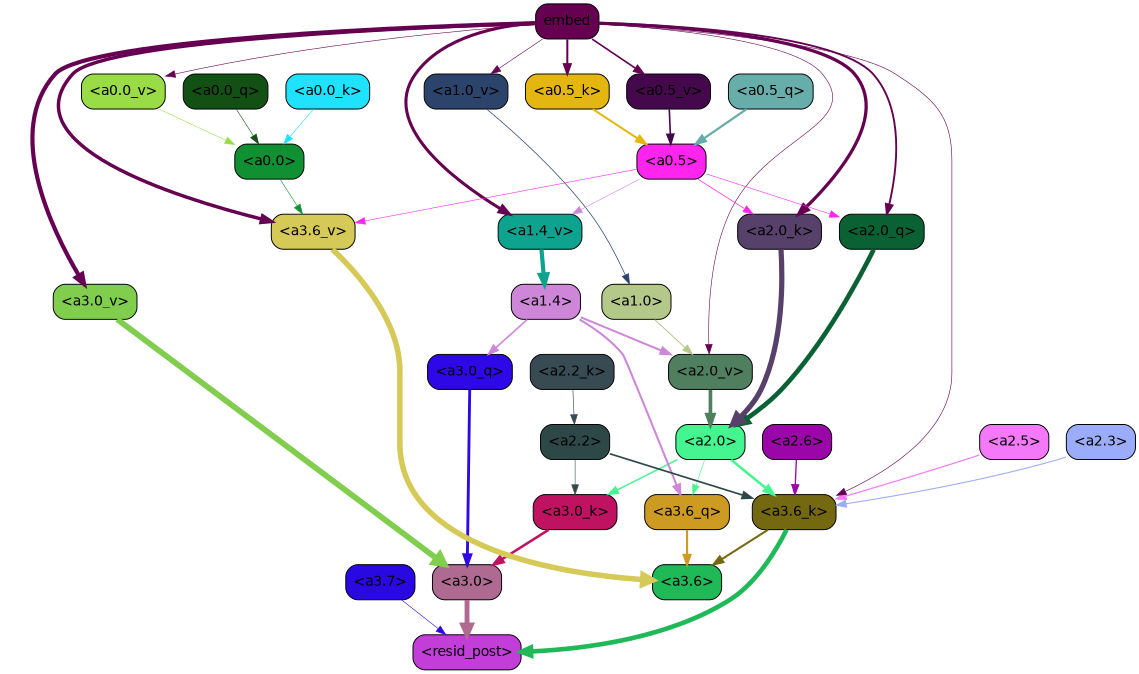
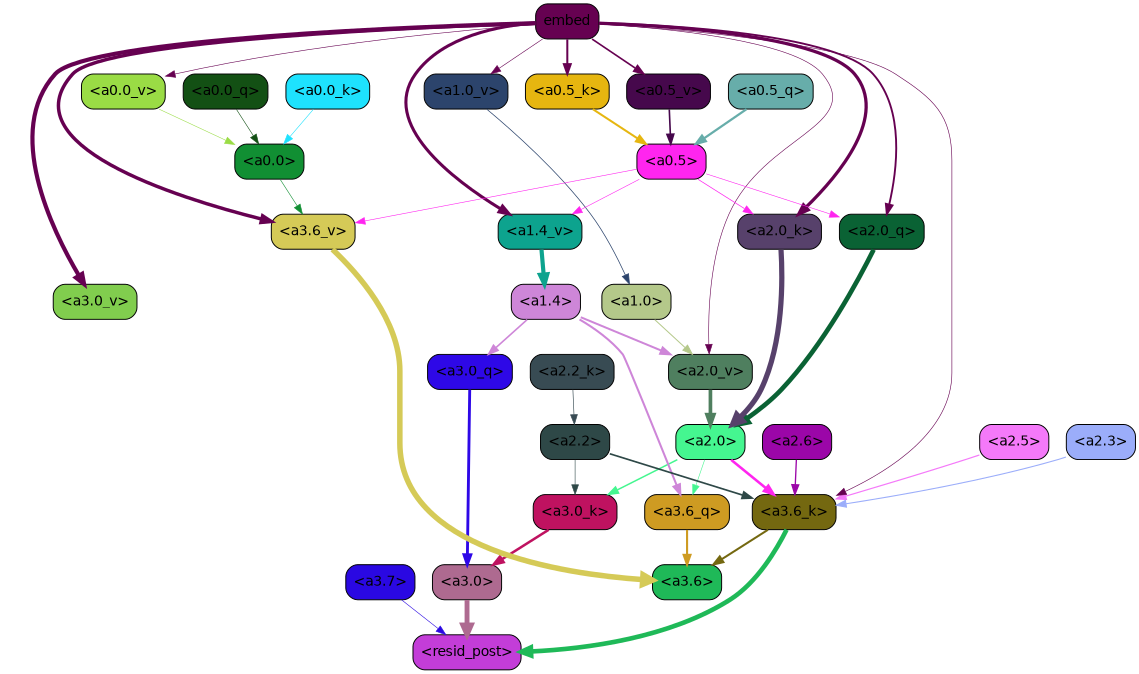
edge "<a0.5>" -> "<a1.4_v>": color #ce86d8 -> #ff25ef
edge "<a3.0_v>" -> "<a3.0>": removed
edge "<a2.0>" -> "<a3.6_k>": color #45f690 -> #ff25ef
